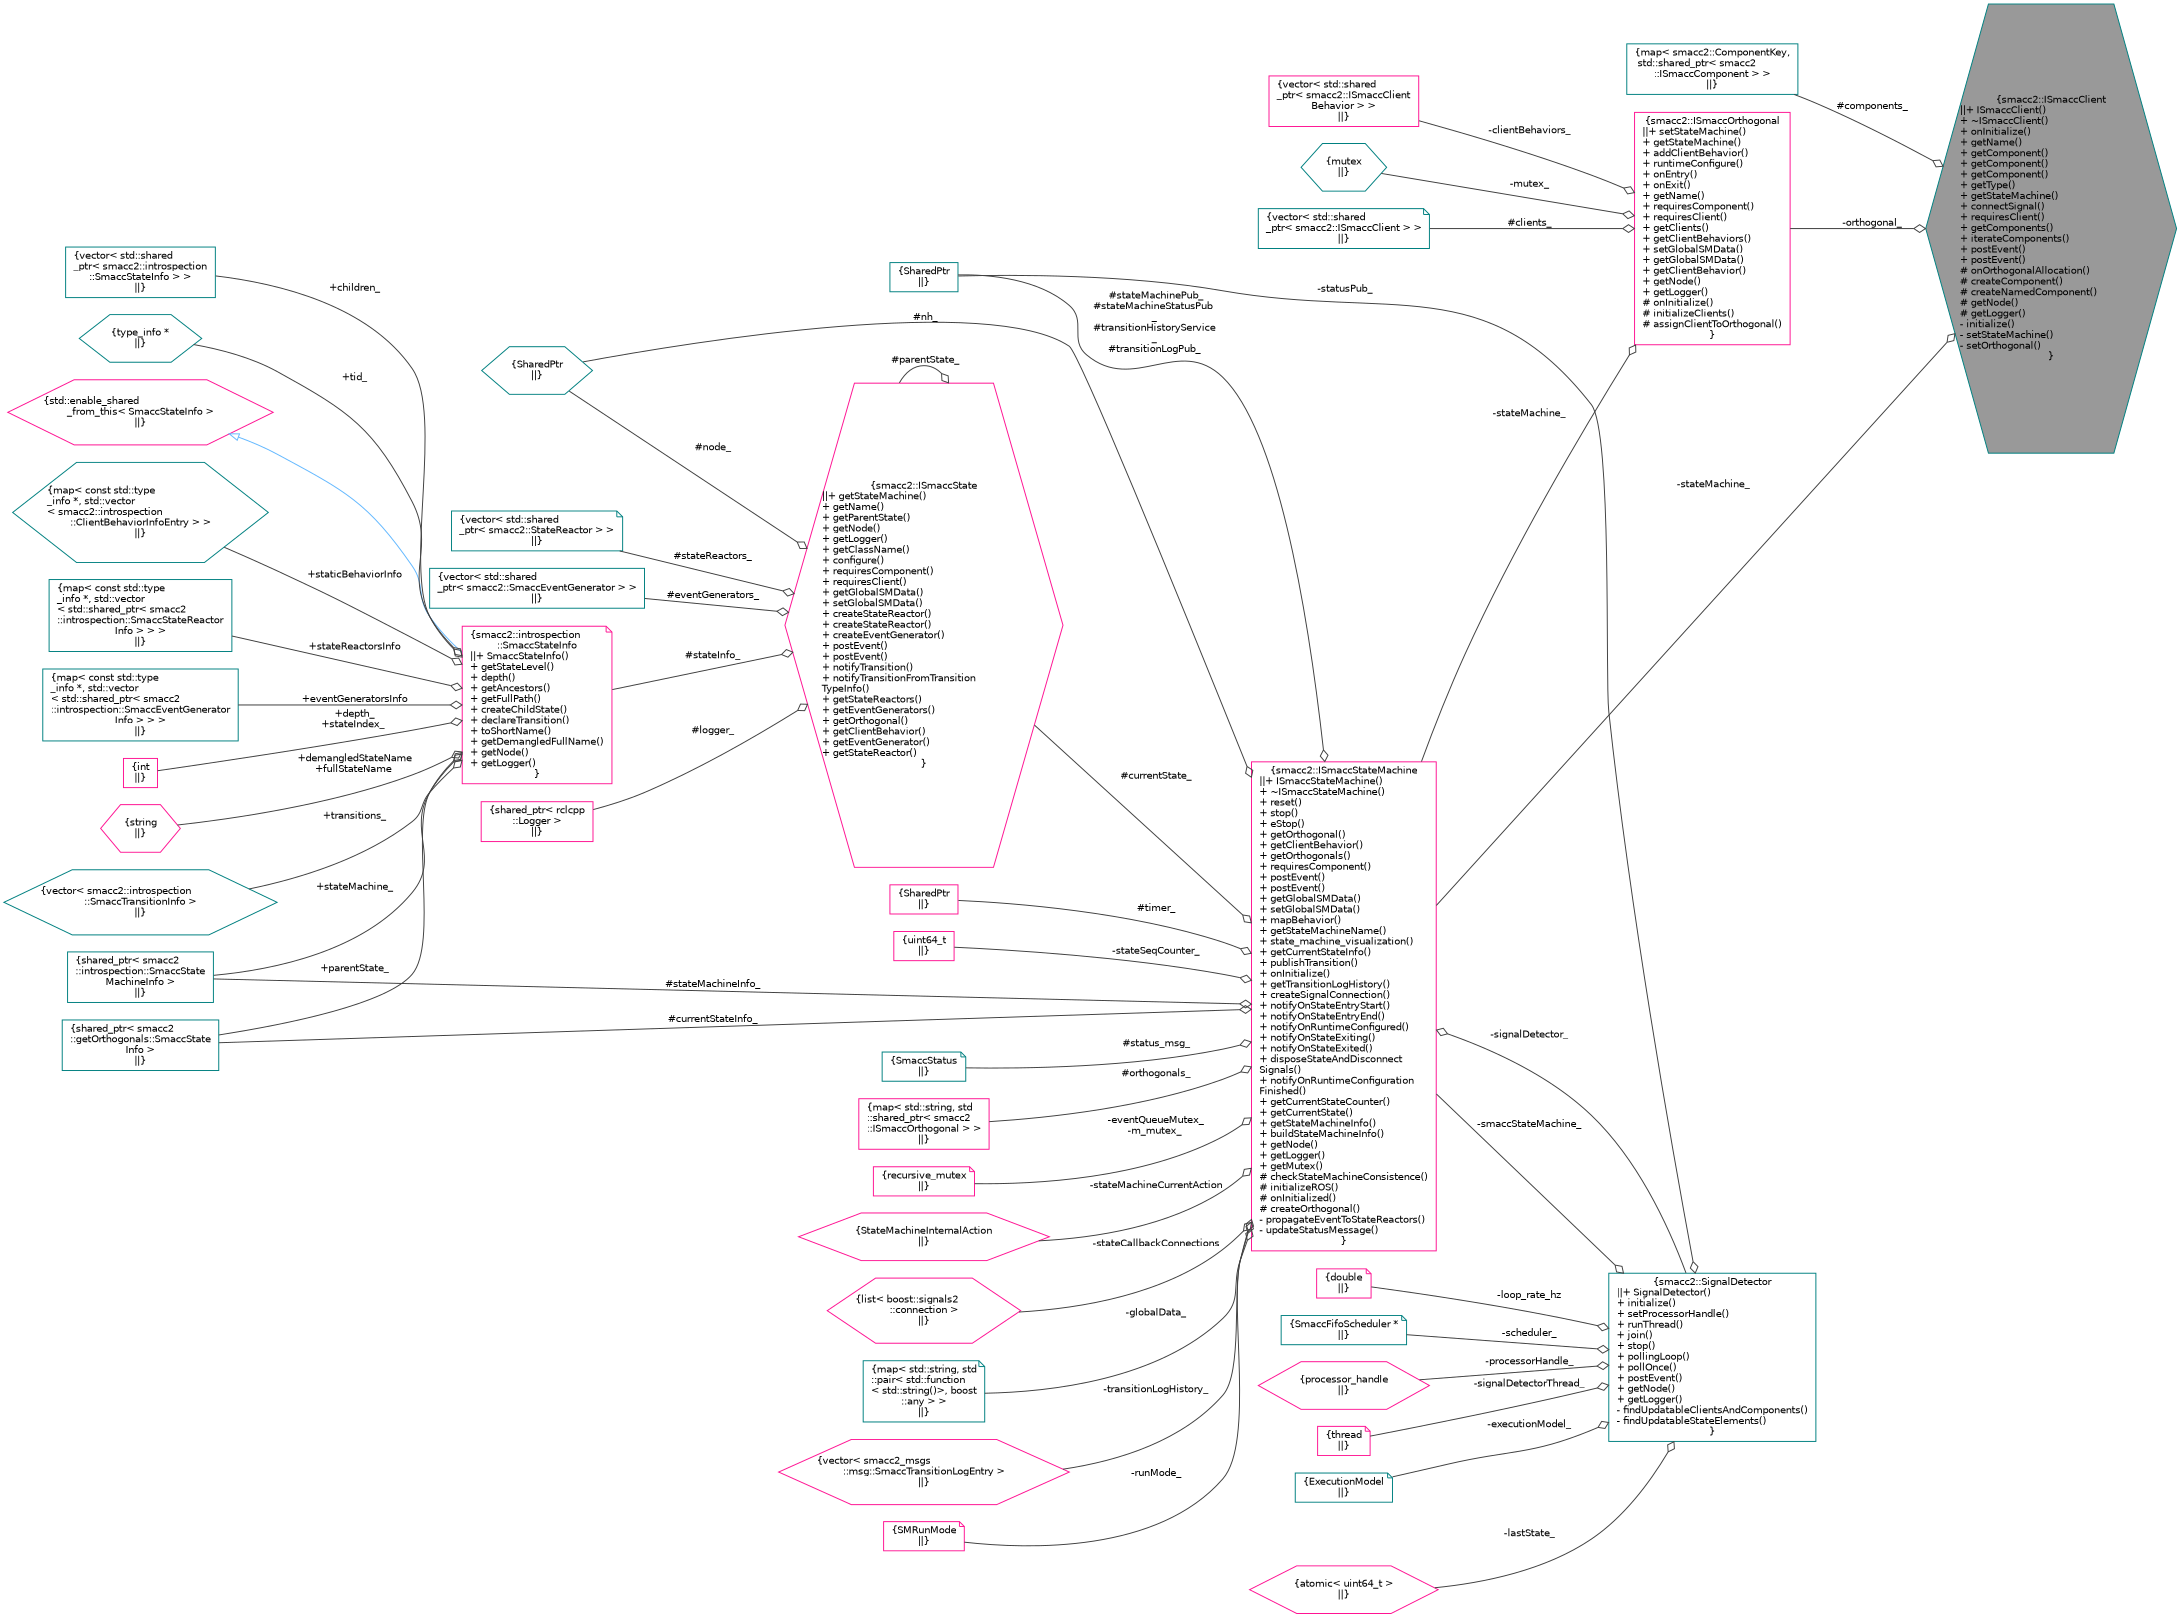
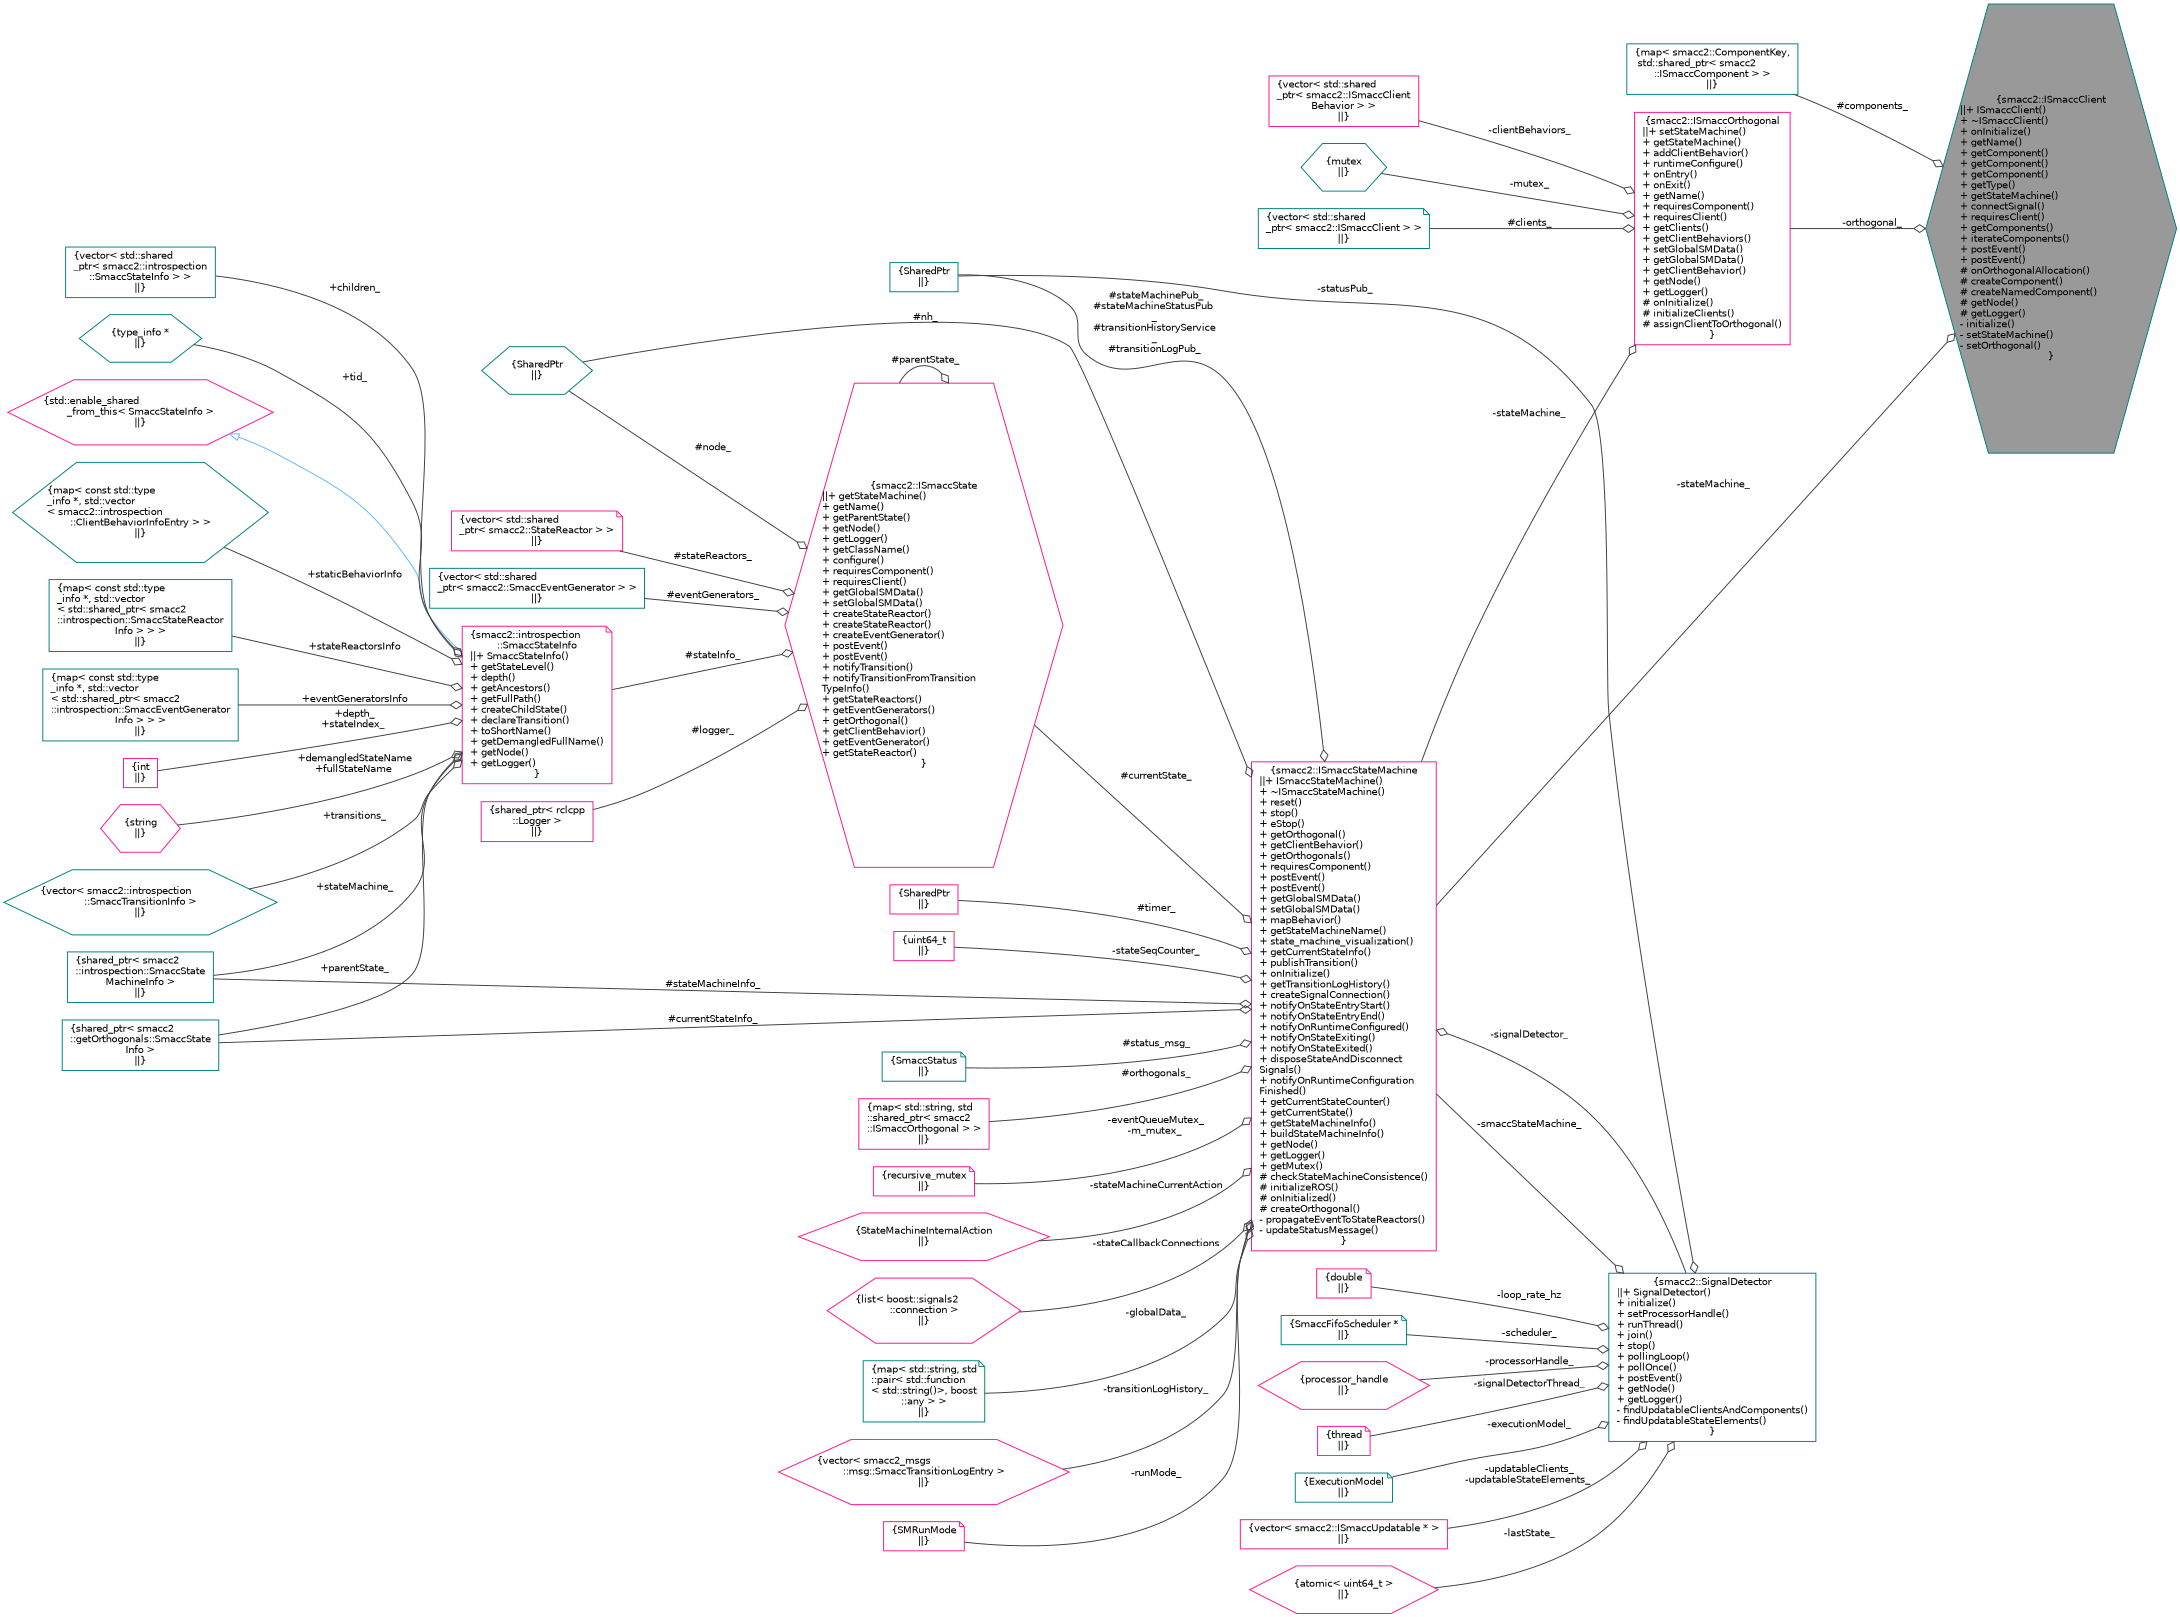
node "{vector< std::shared _ptr< smacc2::StateReactor > > ||}": color teal -> deeppink
node "{vector< smacc2::ISmaccUpdatable * > ||}": added
